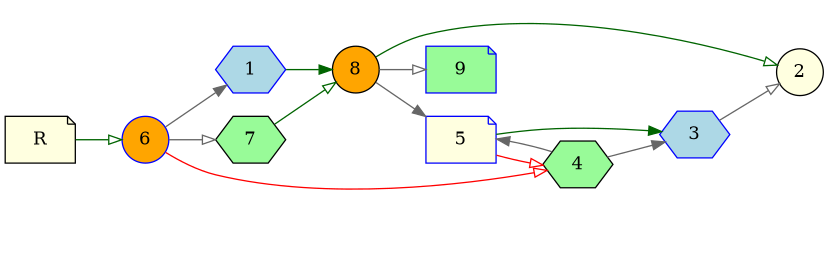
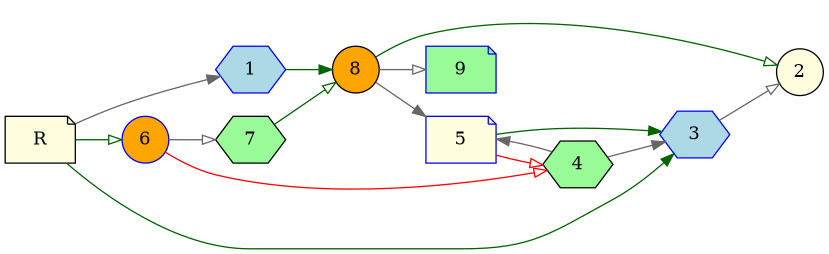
edge "6" -> "1": now "R" -> "1"
edge "R" -> "3": added
